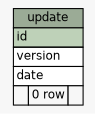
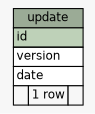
node "update": text "0 row" -> "1 row"
